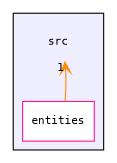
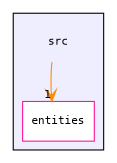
edge "entities" -> "src": reversed
